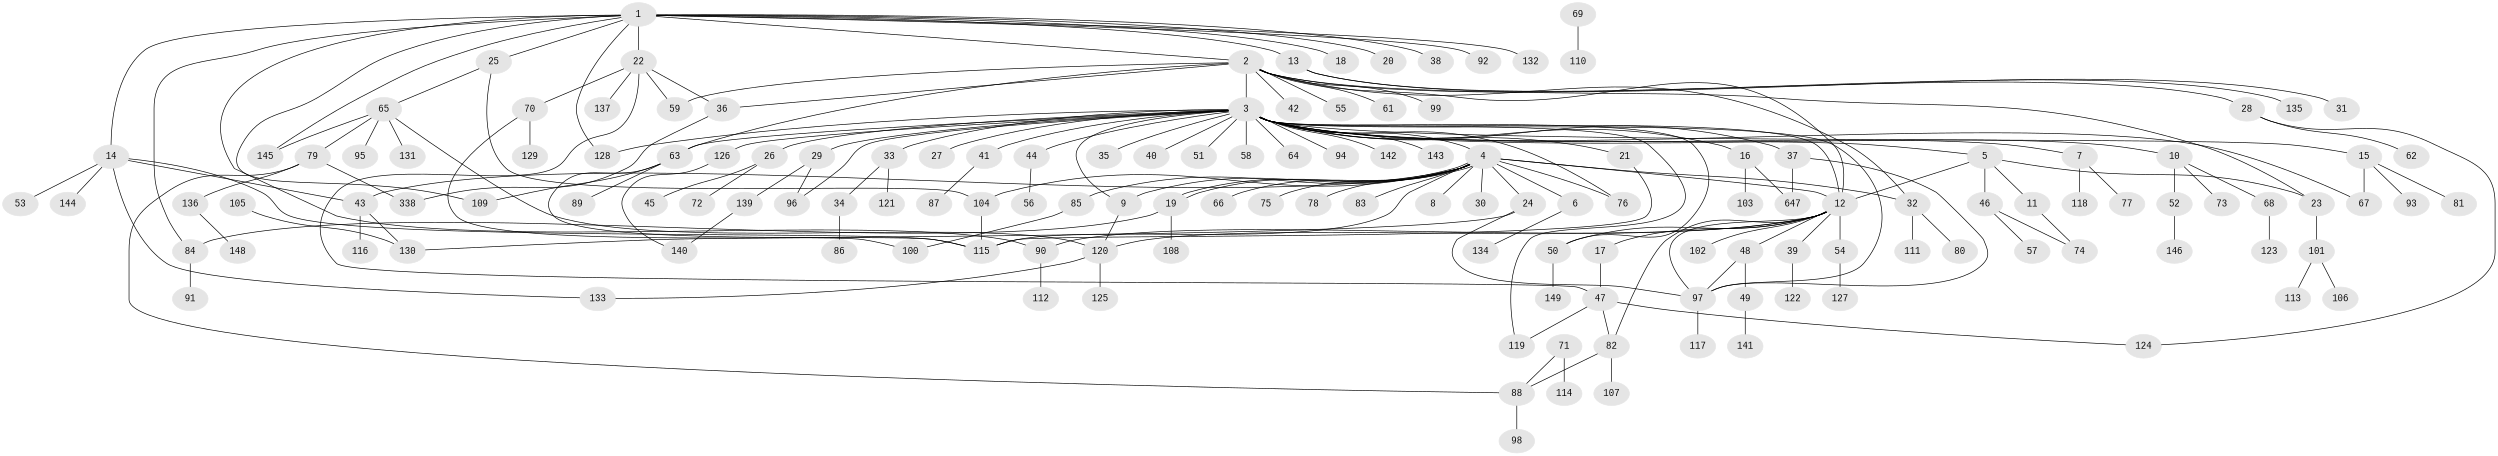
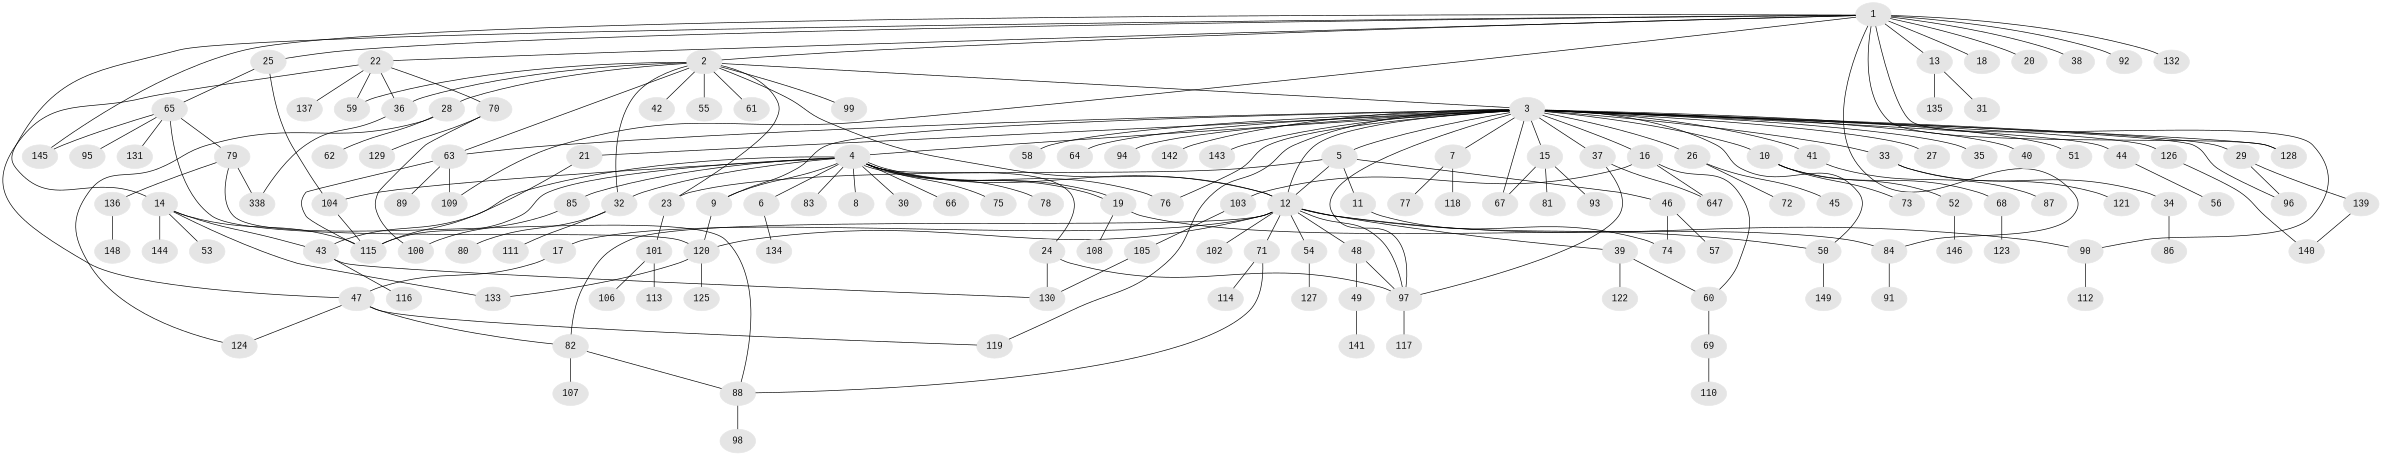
edge "12" -- "71": added
edge "103" -- "105": added
node "60": added
